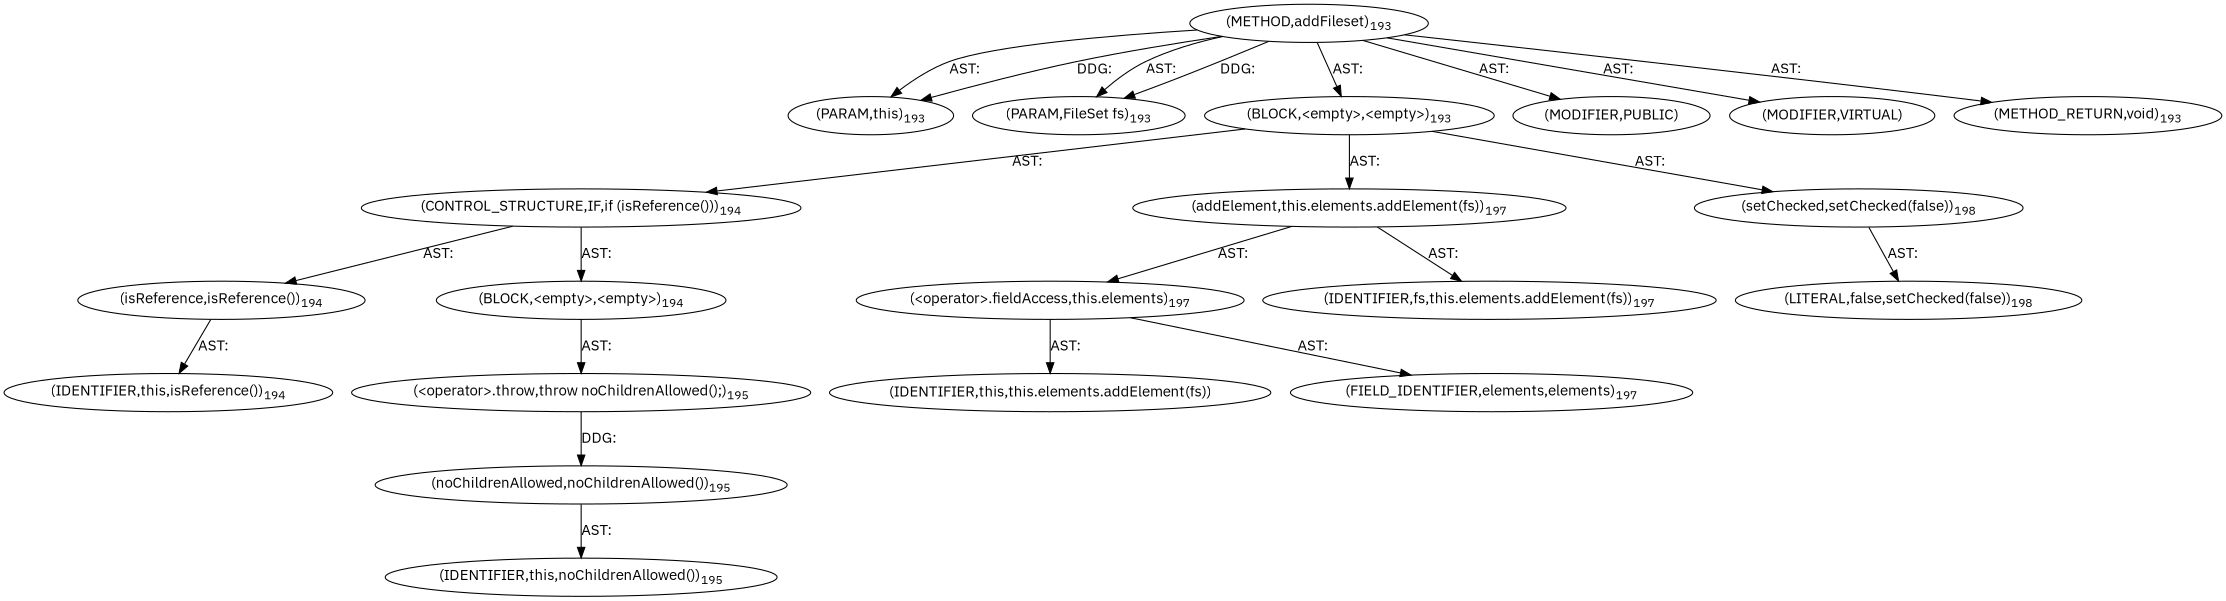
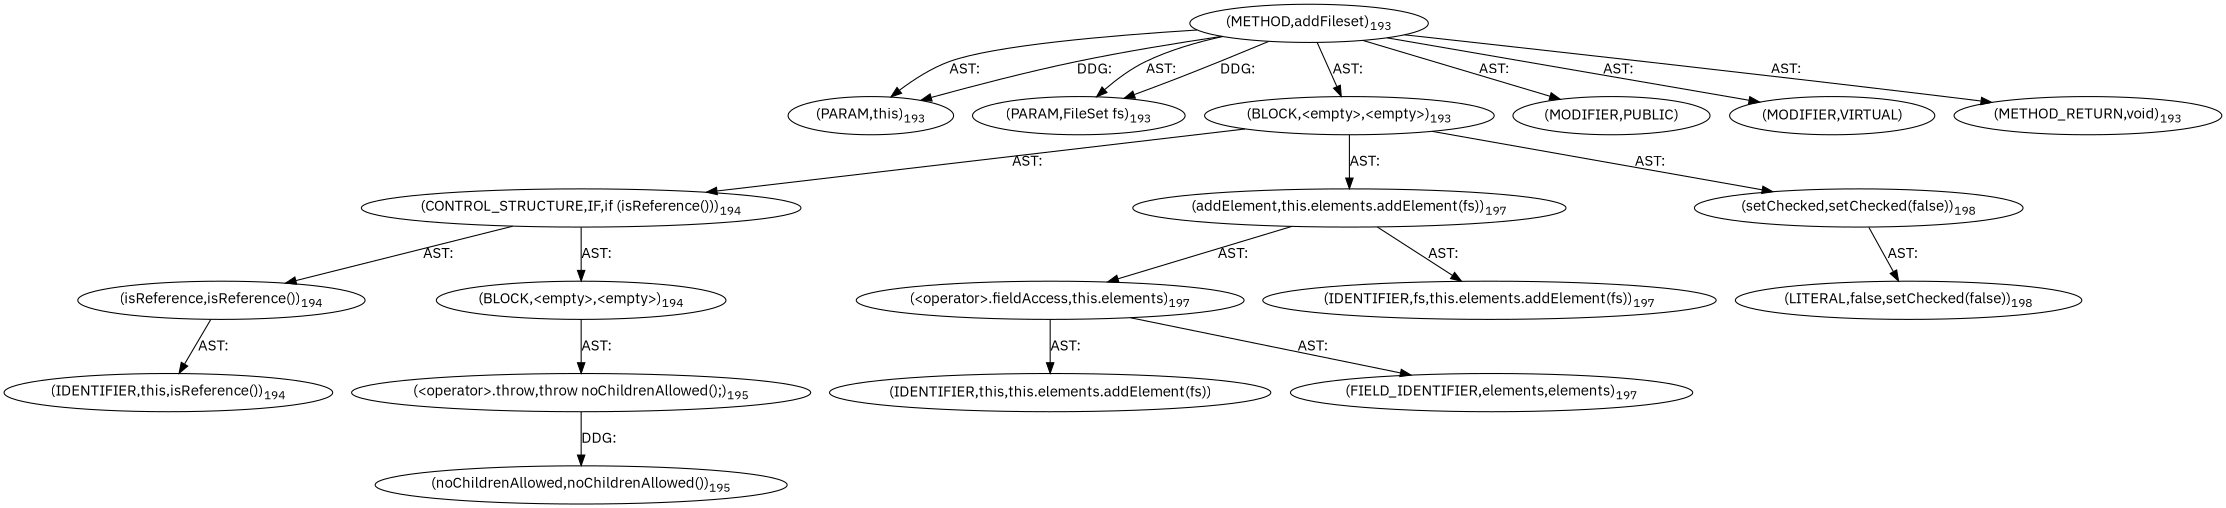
node "(IDENTIFIER,this,noChildrenAllowed())": removed
